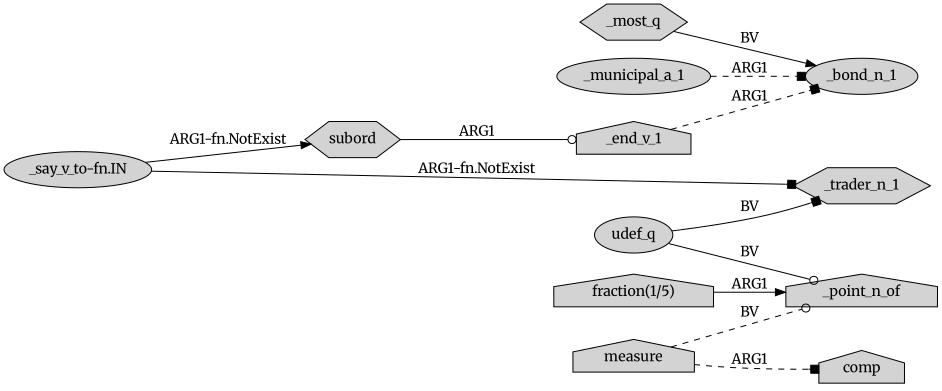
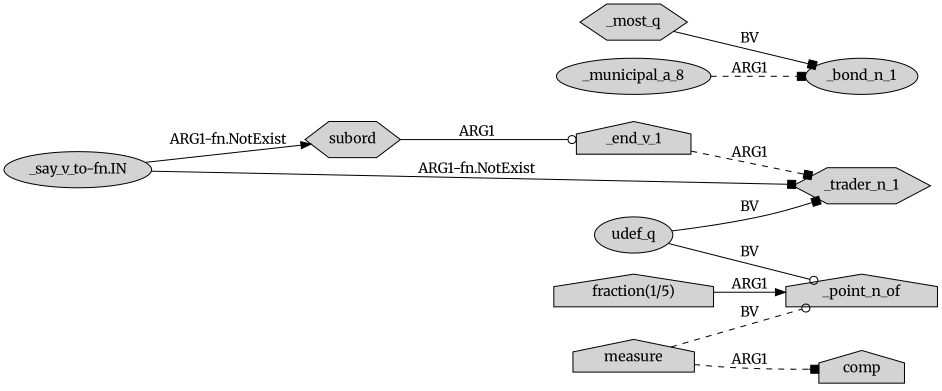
edge "_most_q" -> "_bond_n_1": arrowhead normal -> box
node "_municipal_a_1": label "_municipal_a_1" -> "_municipal_a_8"
edge "_end_v_1" -> "_bond_n_1": now "_end_v_1" -> "_trader_n_1"
